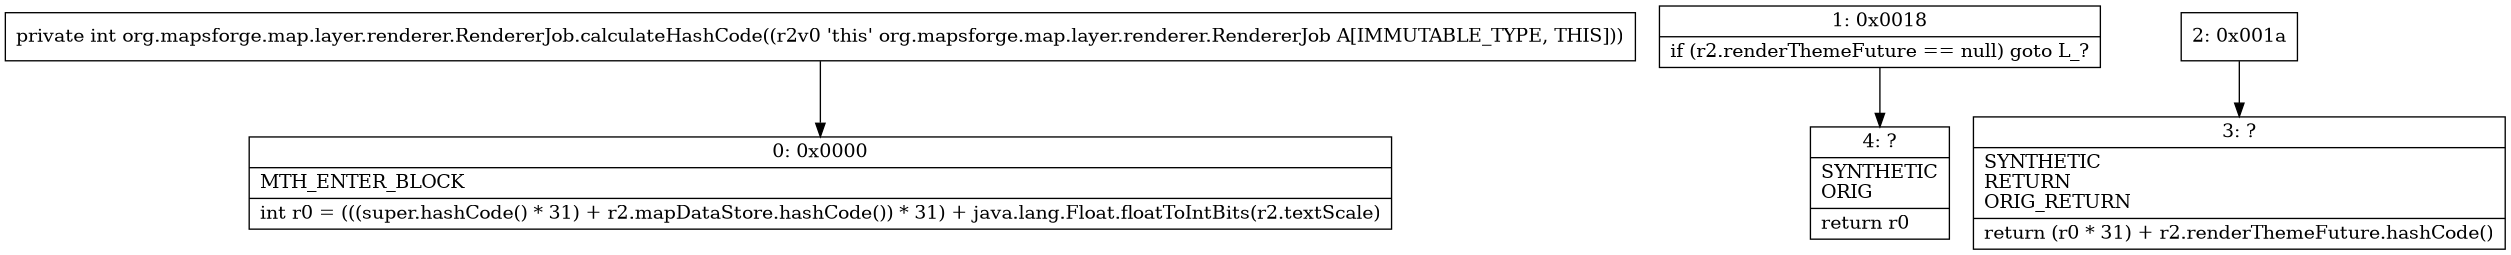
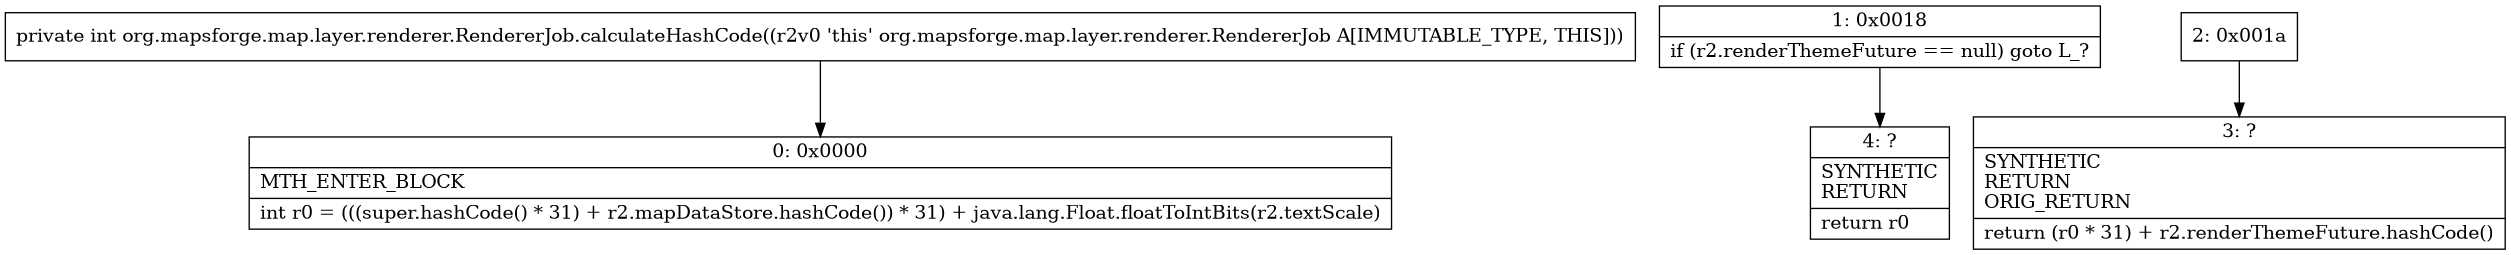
node "4: ?": text "ORIG" -> "RETURN"
